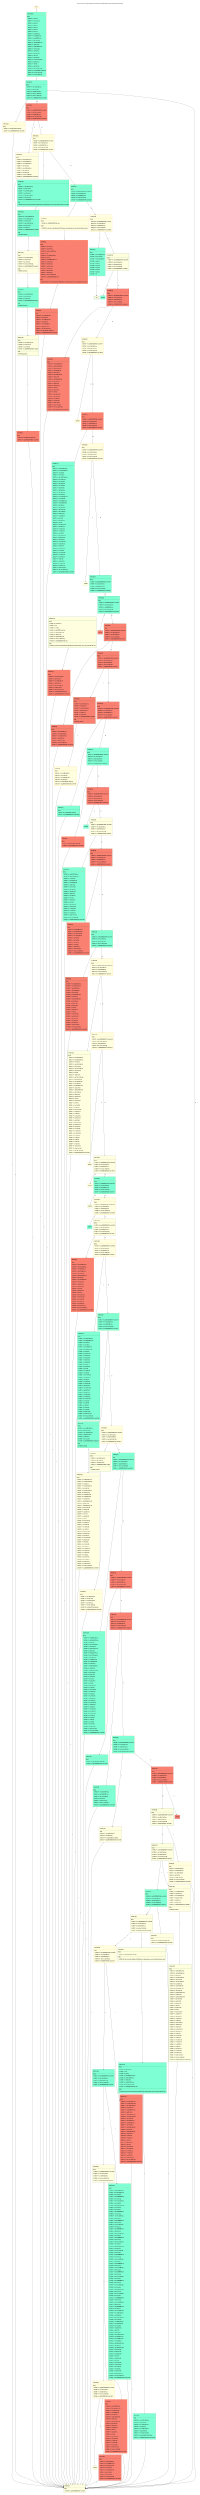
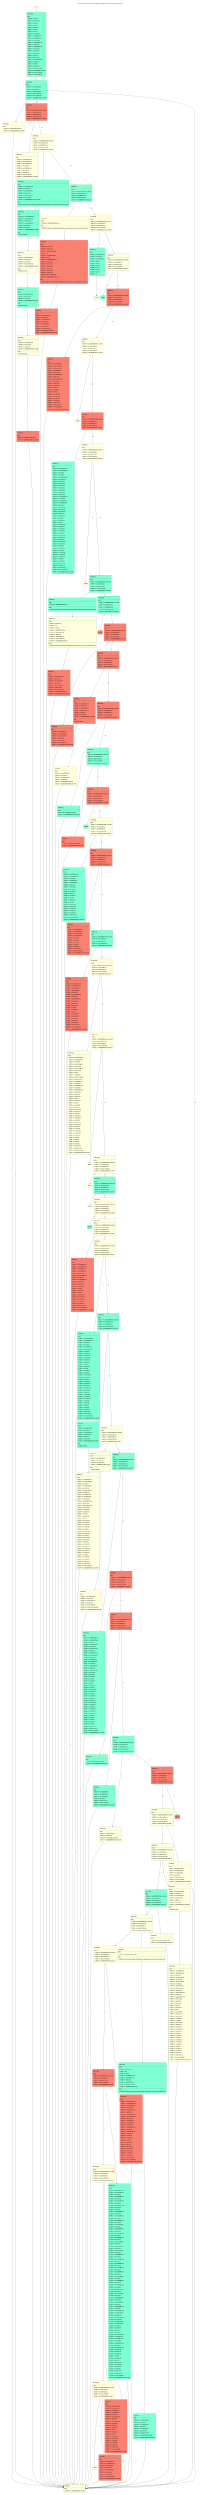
node "0x402010 [5]": added
node "0x40191c [28]": fillcolor aquamarine -> salmon
